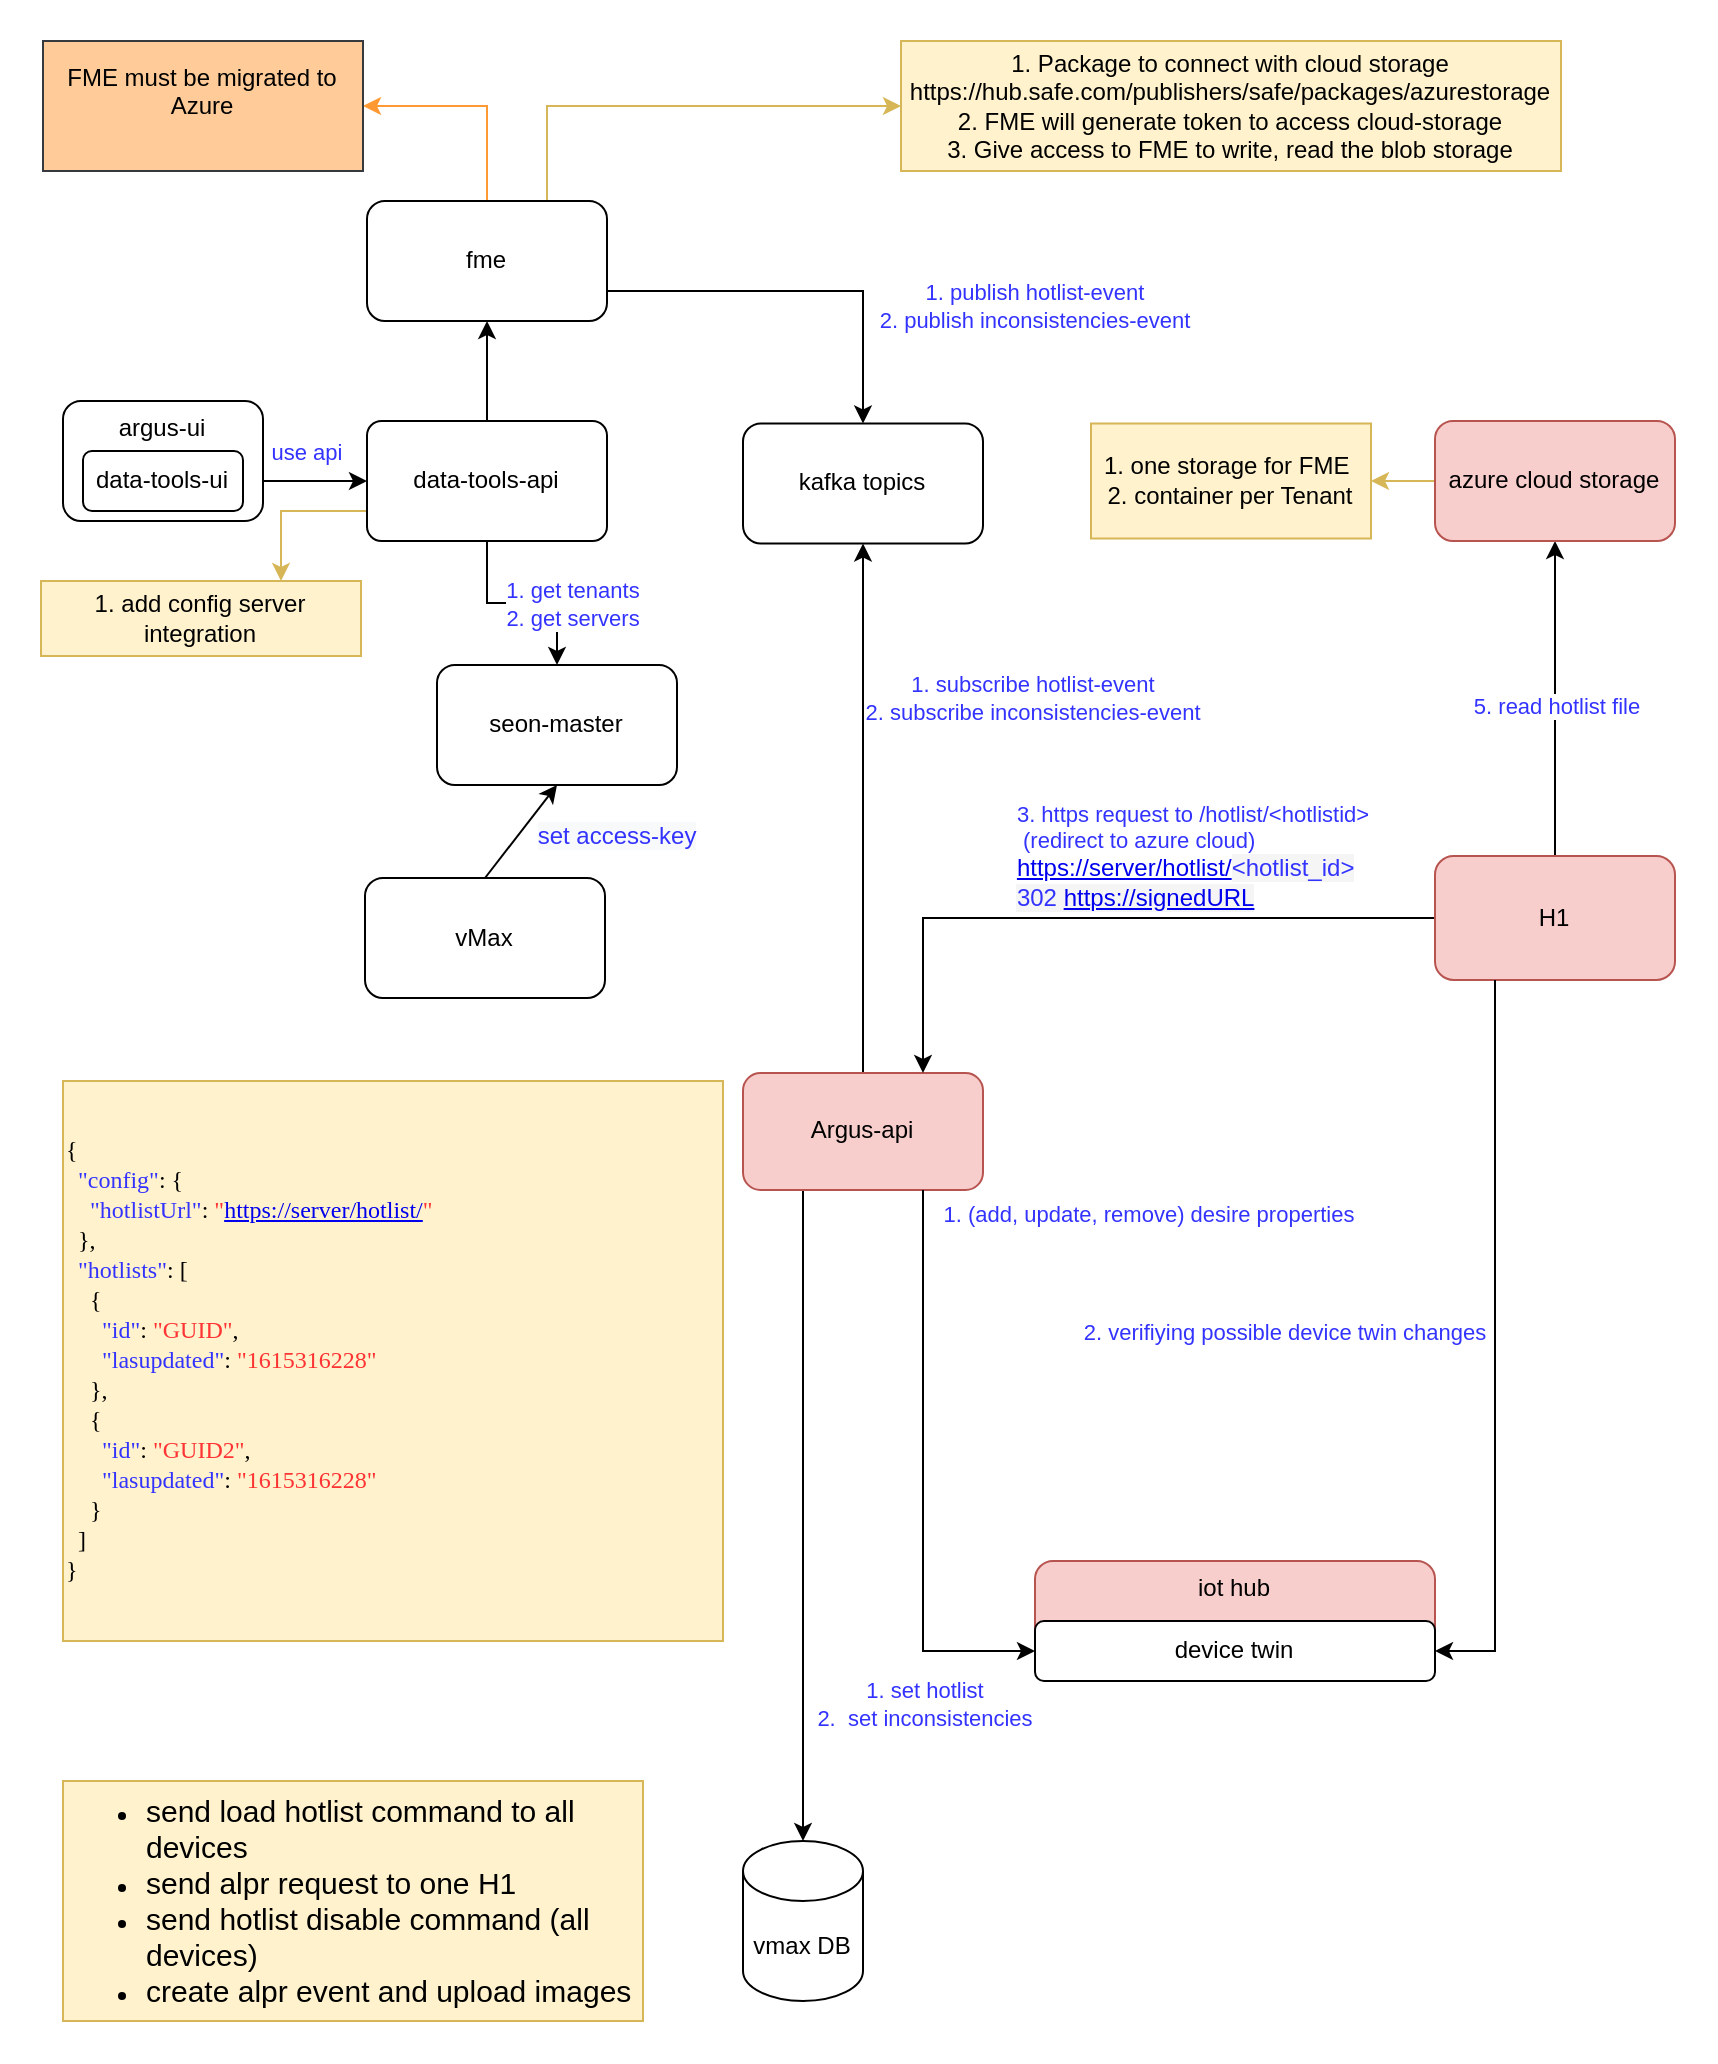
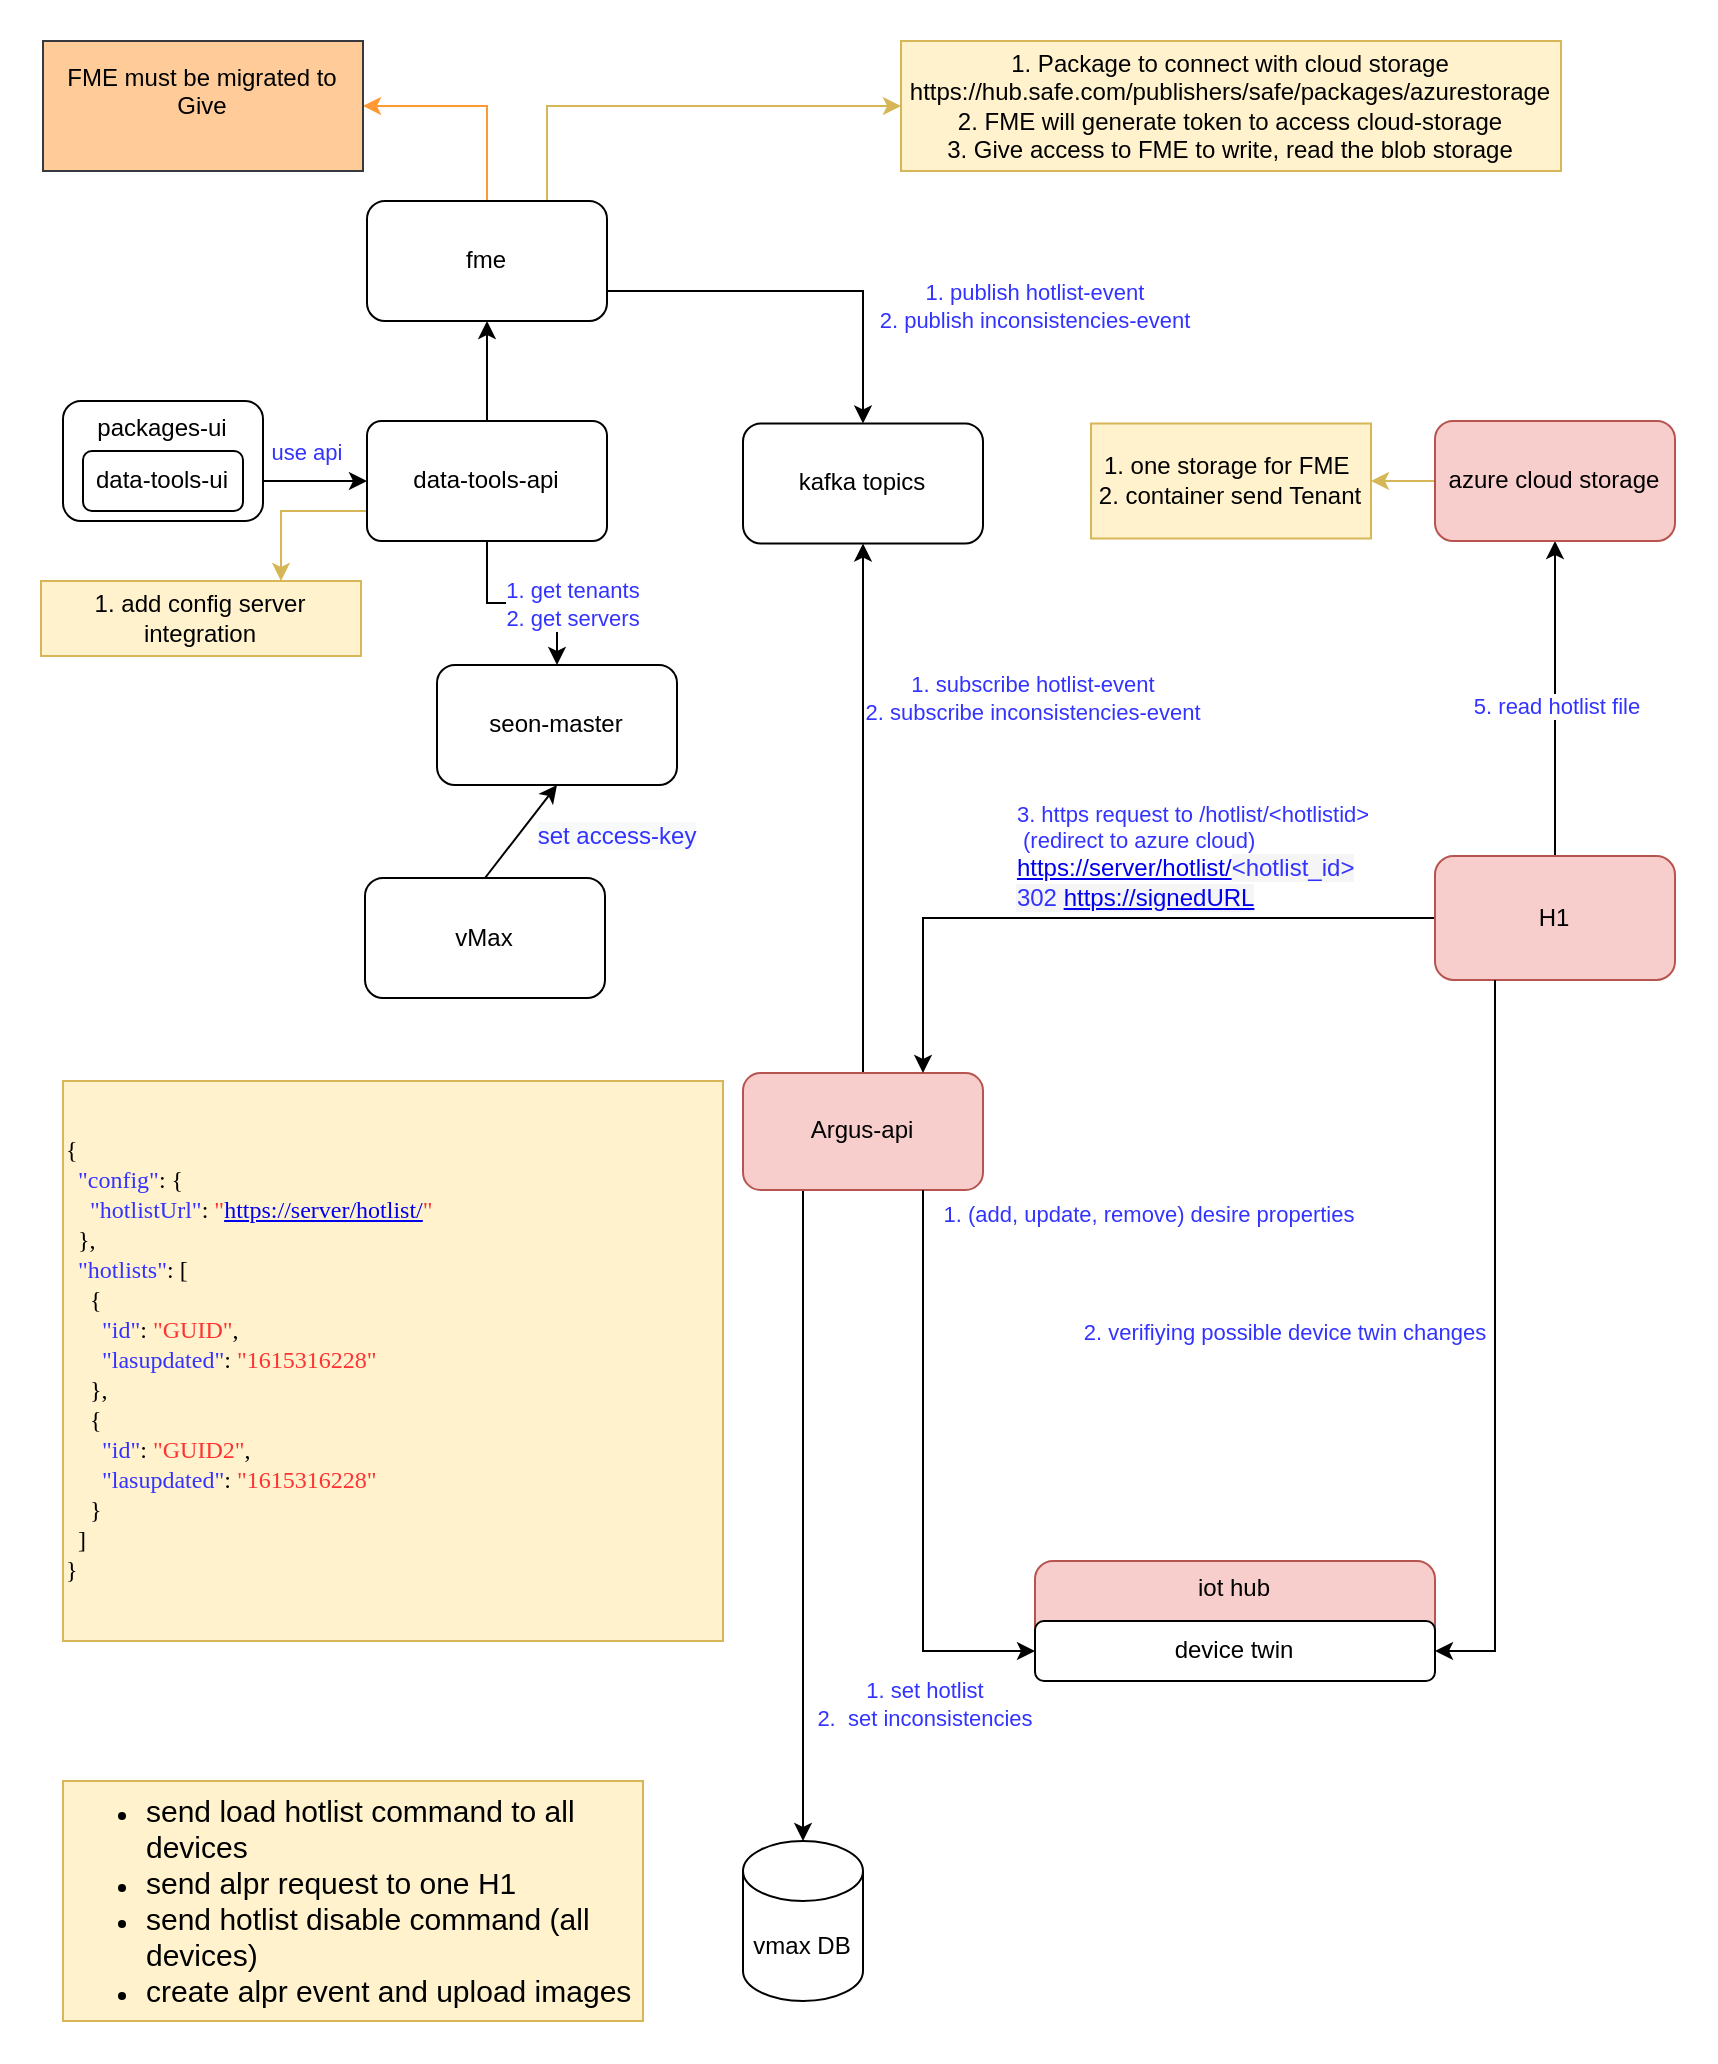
node "FME must be migrated to Azure": label "FME must be migrated to Azure" -> "FME must be migrated to Give"
node "argus-ui": label "argus-ui" -> "packages-ui"
node "1. one storage for FME 2. container per Tenant": label "1. one storage for FME 2. container per Tenant" -> "1. one storage for FME 2. container send Tenant"
